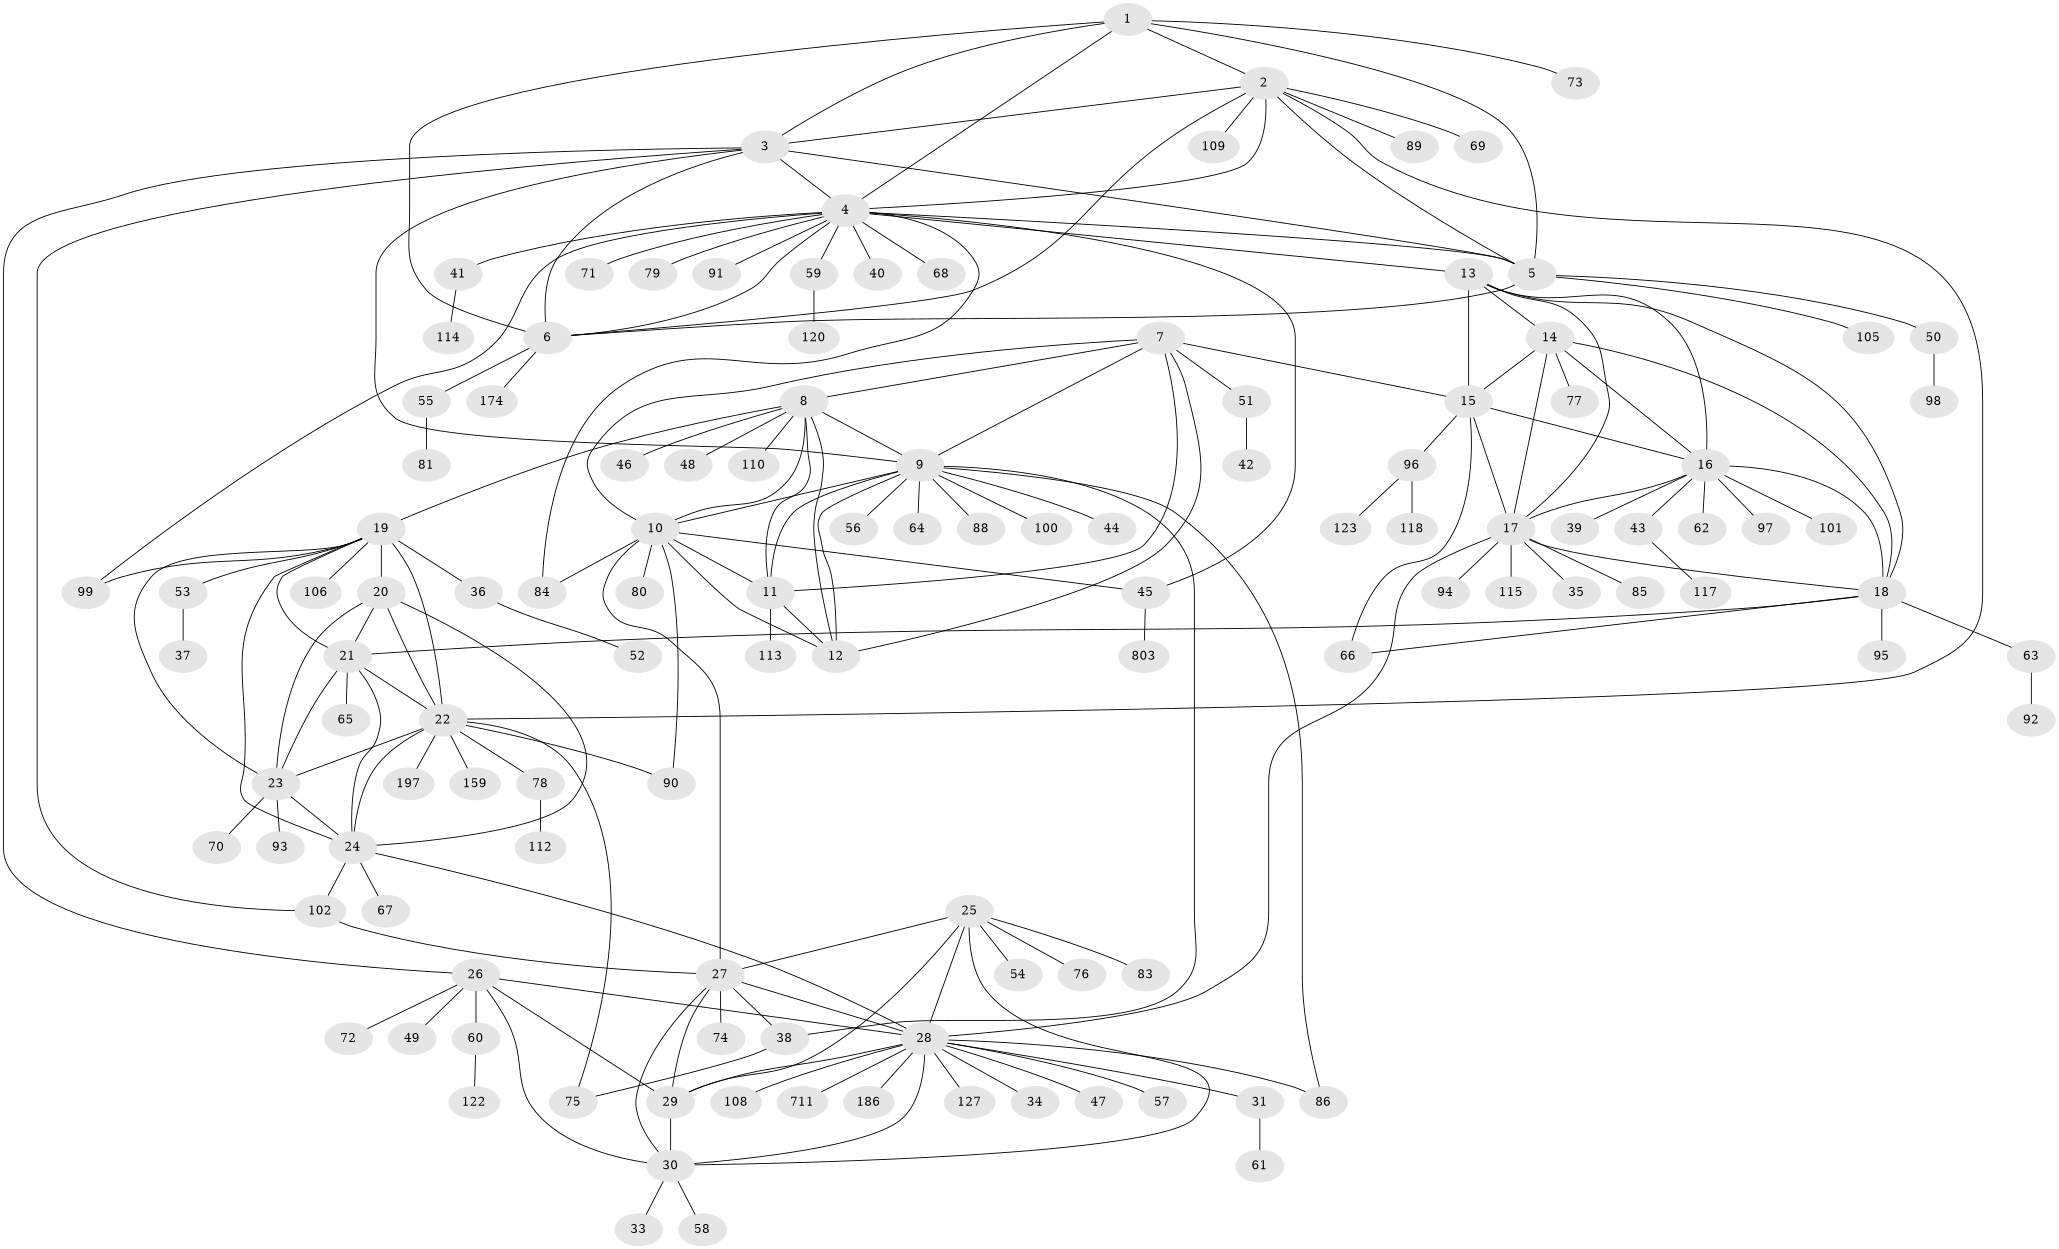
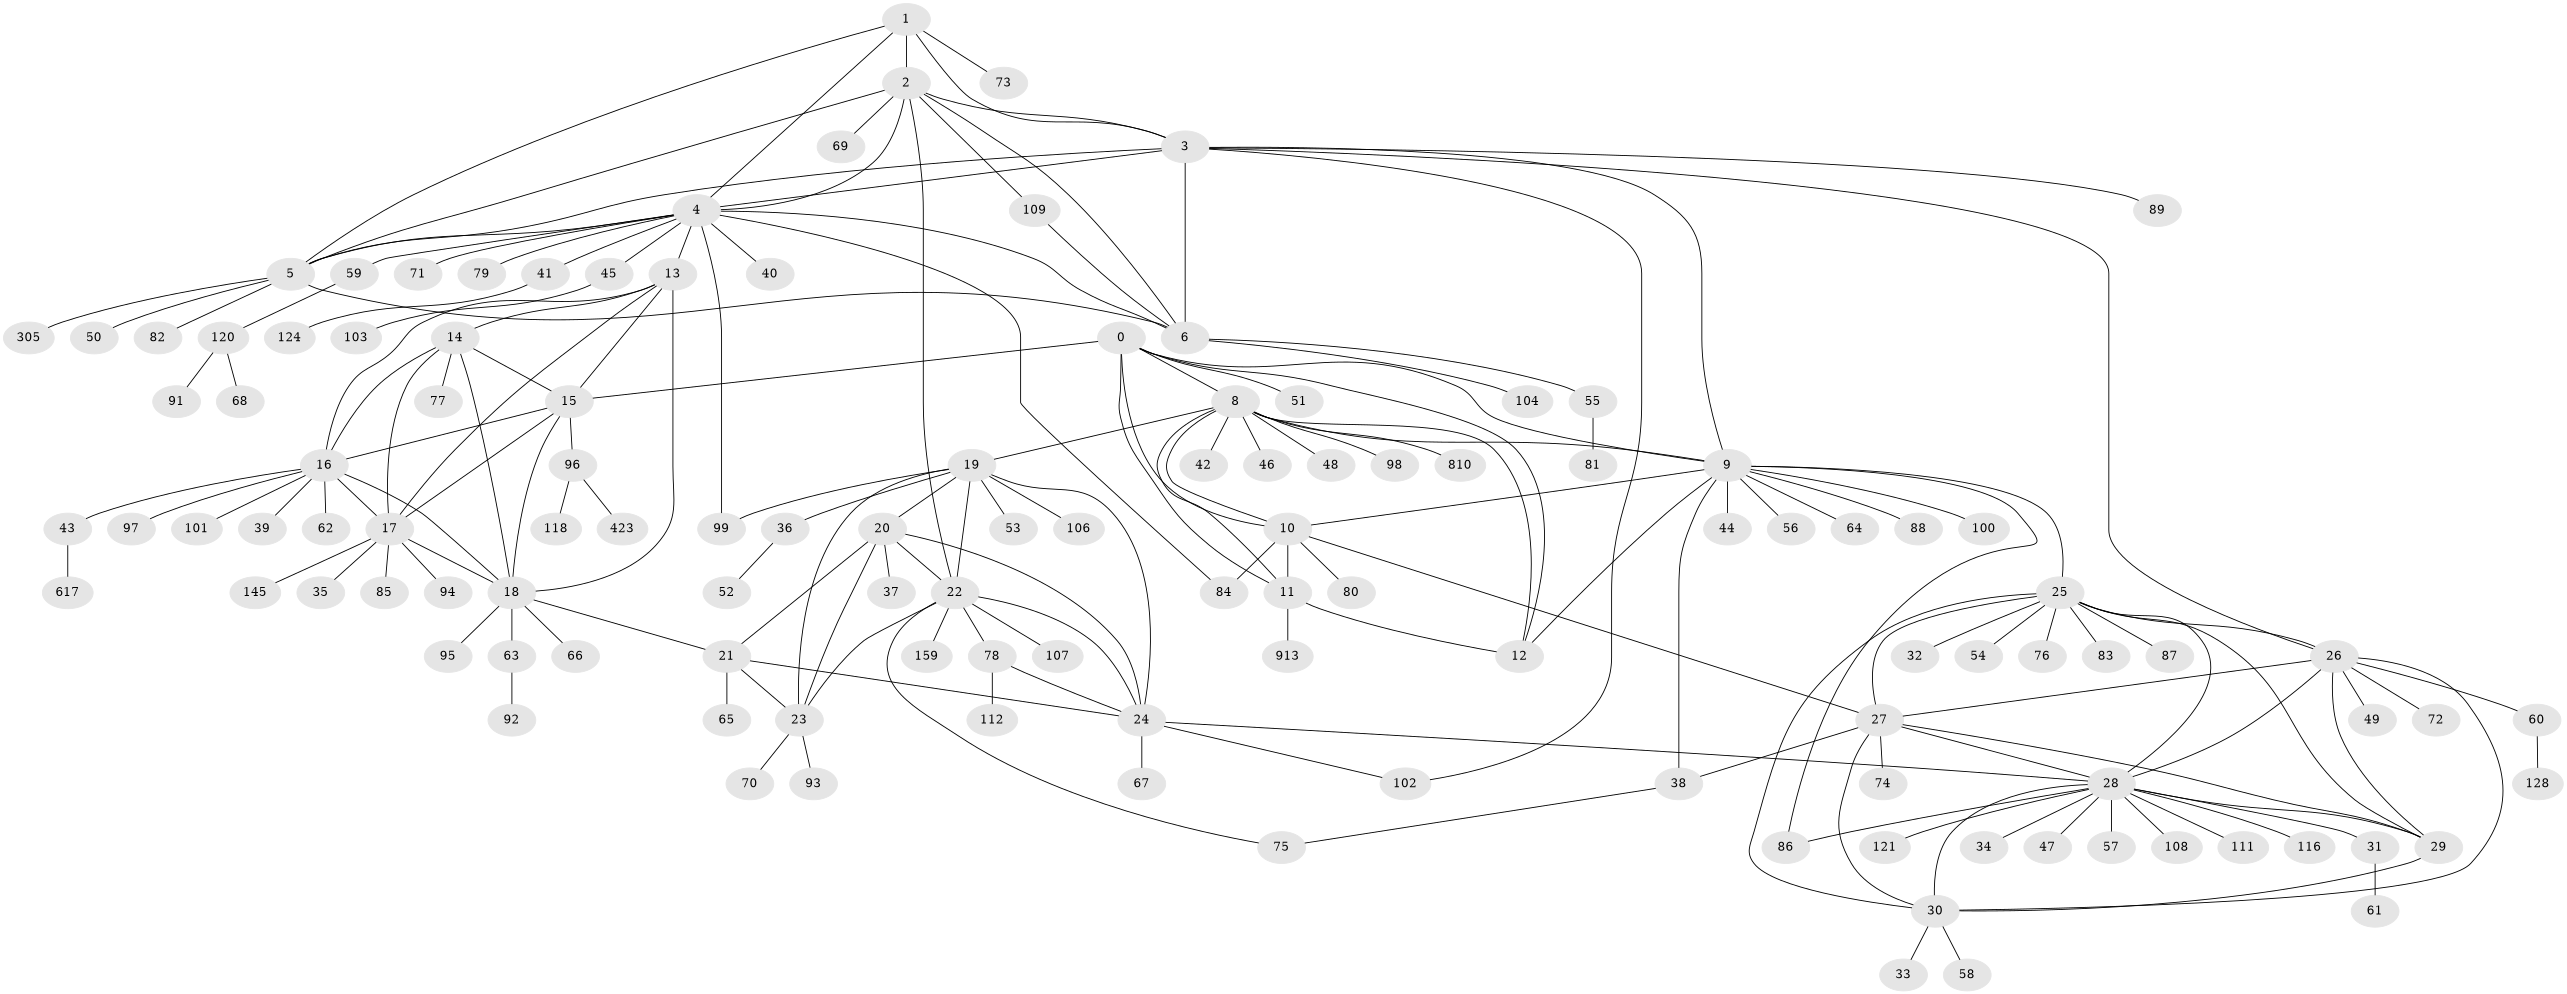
edge "1" -- "6": now "109" -- "6"
edge "2" -- "89": now "3" -- "89"
edge "4" -- "91": now "120" -- "91"
edge "4" -- "68": now "120" -- "68"
node "82": added
node "114": label "114" -> "124"
node "7": label "7" -> "0"
node "105": label "105" -> "305"
edge "50" -- "98": now "8" -- "98"
node "174": label "174" -> "104"
edge "51" -- "42": now "8" -- "42"
node "110": label "110" -> "810"
edge "9" -- "11": now "9" -- "25"
node "123": label "123" -> "423"
edge "15" -- "66": now "15" -- "18"
edge "10" -- "45": removed
edge "19" -- "21": removed
node "115": label "115" -> "145"
node "117": label "117" -> "617"
edge "10" -- "12": removed
edge "53" -- "37": now "20" -- "37"
edge "25" -- "26": added
node "113": label "113" -> "913"
node "803": label "803" -> "103"
node "32": added
node "87": added
edge "21" -- "22": removed
node "197": label "197" -> "107"
node "90": removed
edge "23" -- "24": now "78" -- "24"
edge "17" -- "28": removed
edge "102" -- "27": now "26" -- "27"
node "122": label "122" -> "128"
node "711": label "711" -> "111"
node "186": label "186" -> "116"
node "127": label "127" -> "121"
